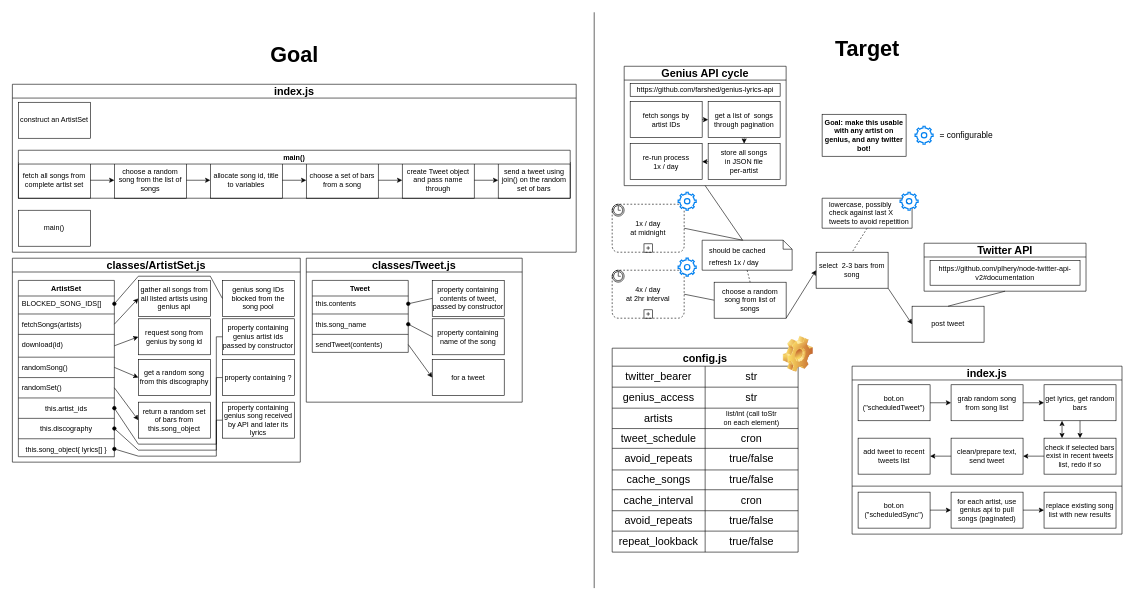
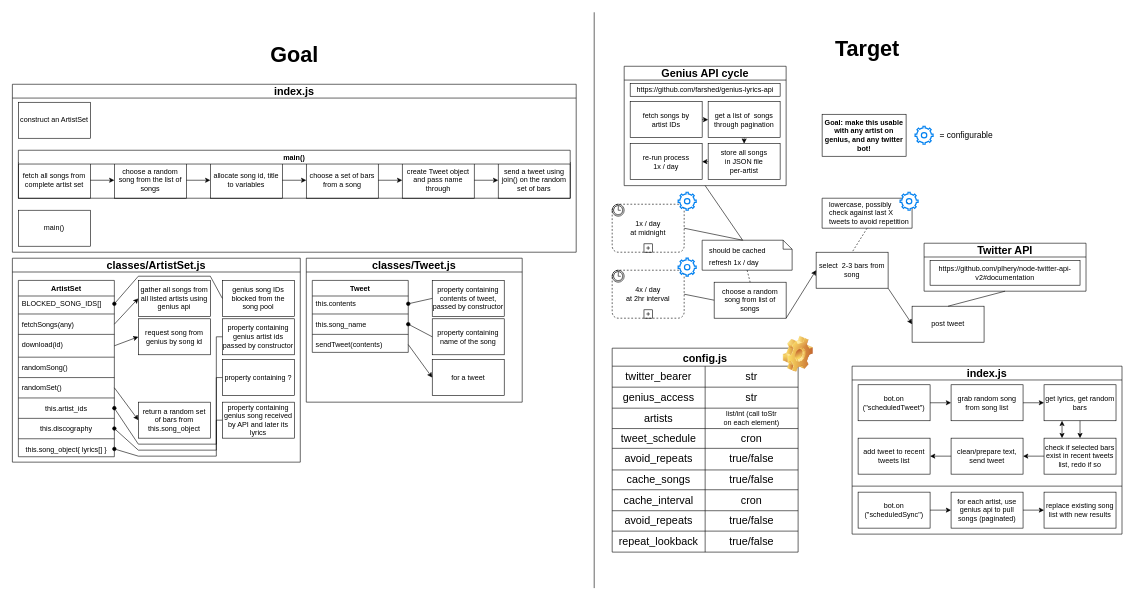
node "fetchSongs(artists)": label "fetchSongs(artists)" -> "fetchSongs(any)"
edge "randomSong()" -> "get a random song from this discography": removed
node "get a random song from this discography": removed
